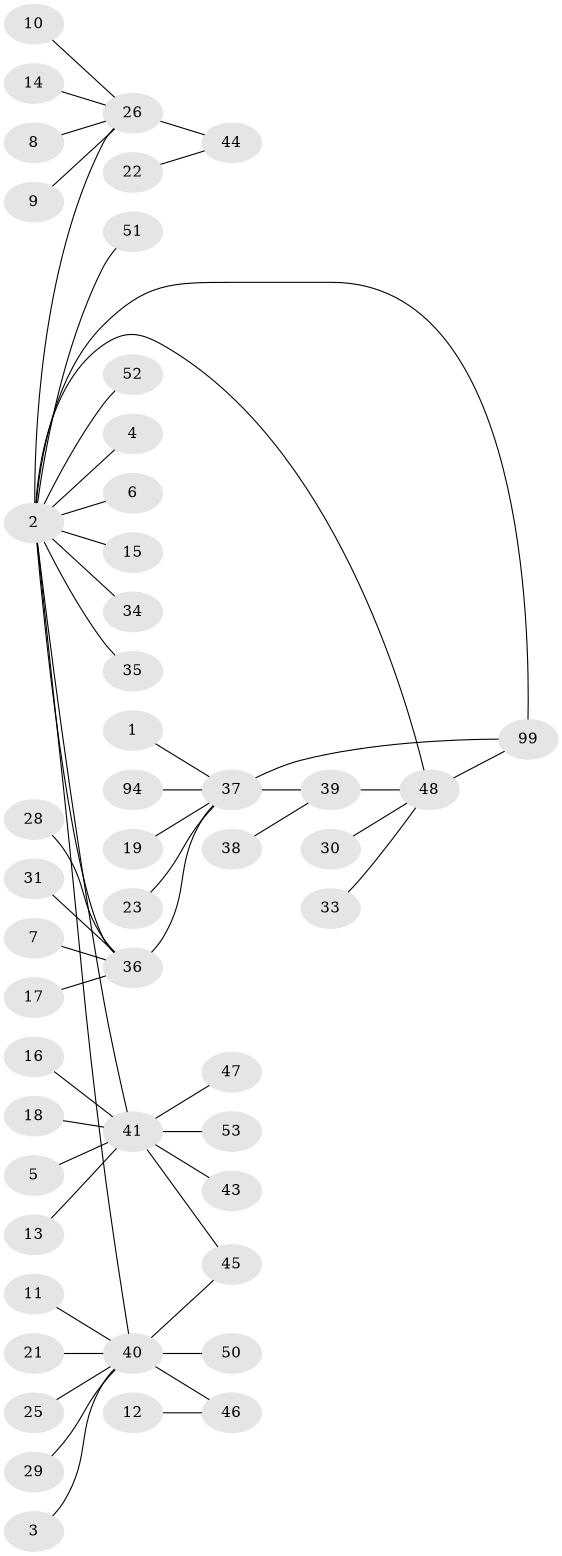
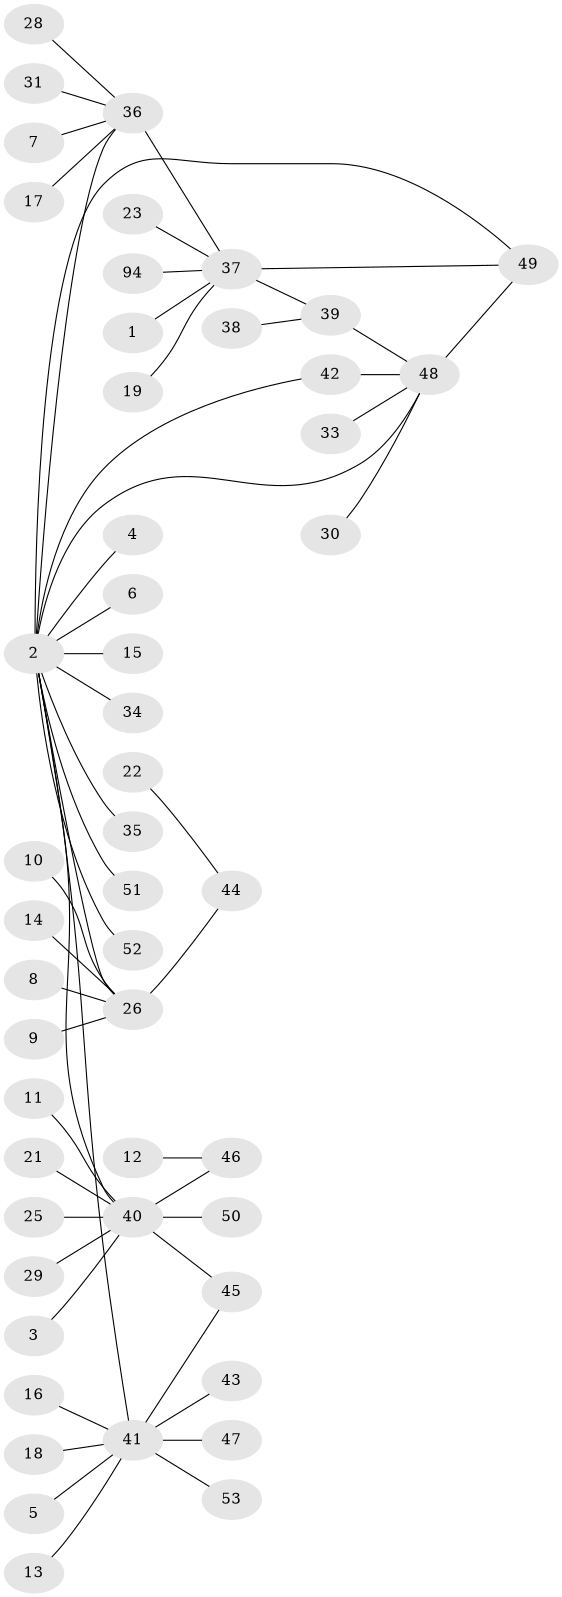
node "42": added
node "99": label "99" -> "49"
